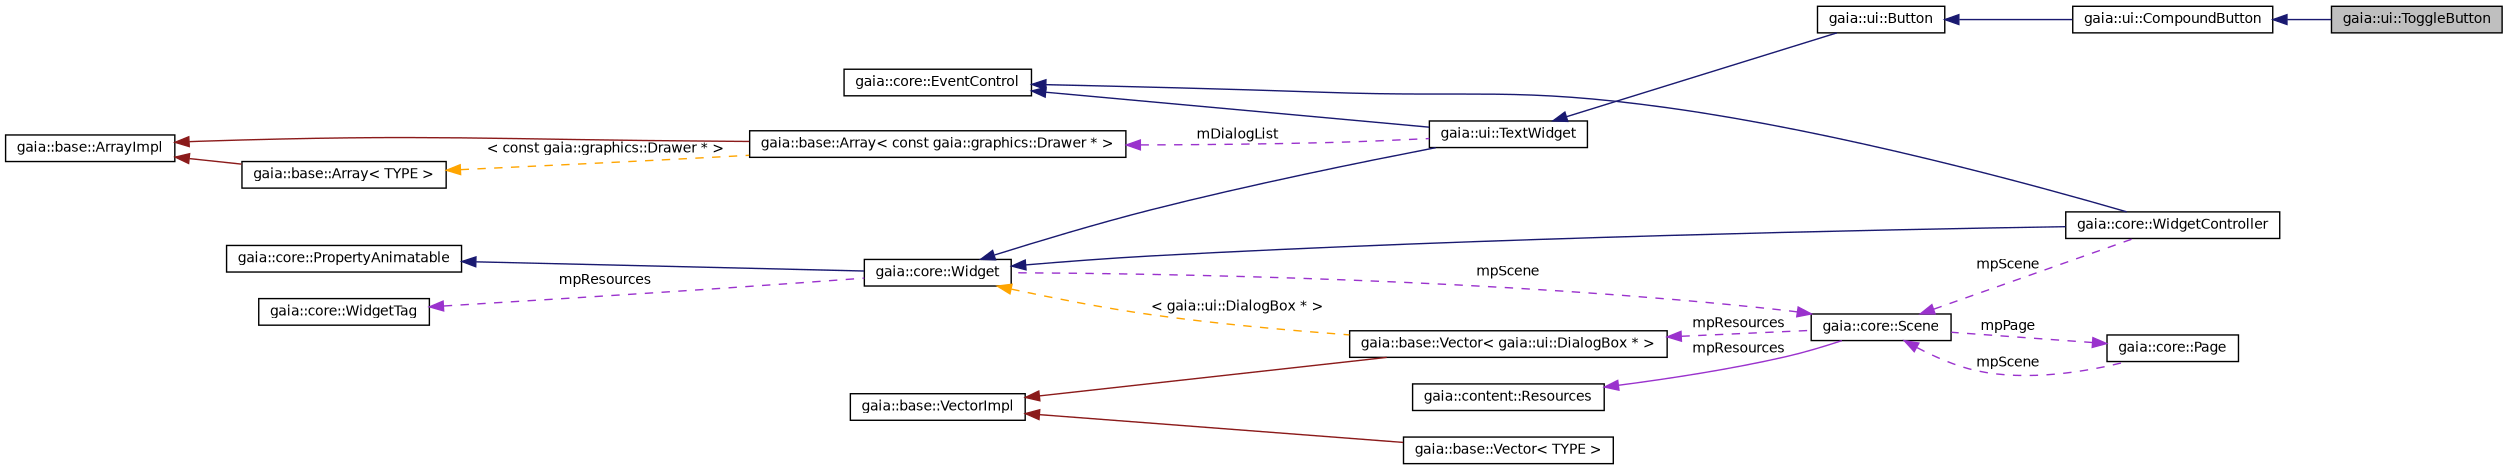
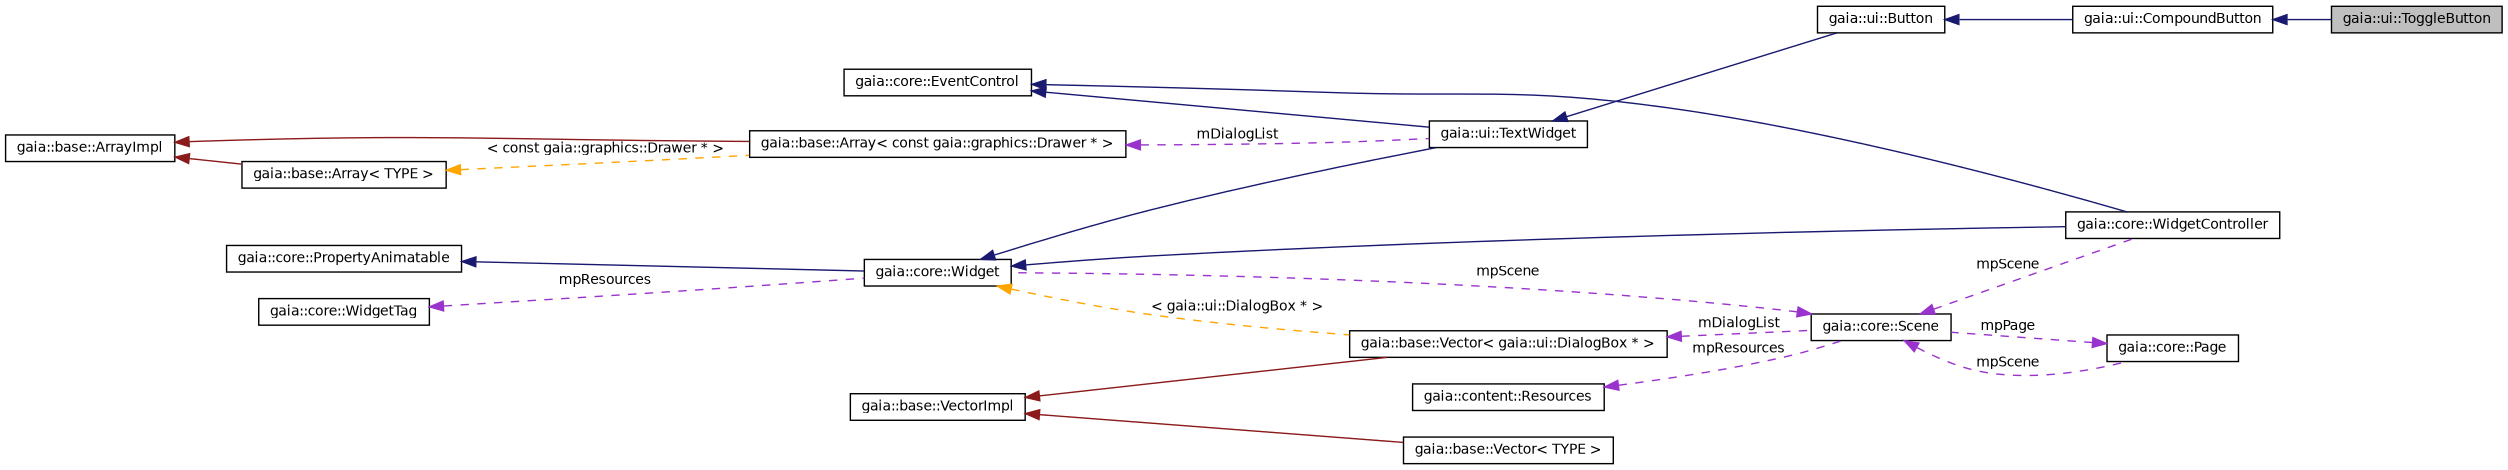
edge "gaia::core::Scene" -> "gaia::base::Vector< gaia::ui::DialogBox * >": label "mpResources" -> "mDialogList"
edge "gaia::core::Scene" -> "gaia::content::Resources": style solid -> dashed
